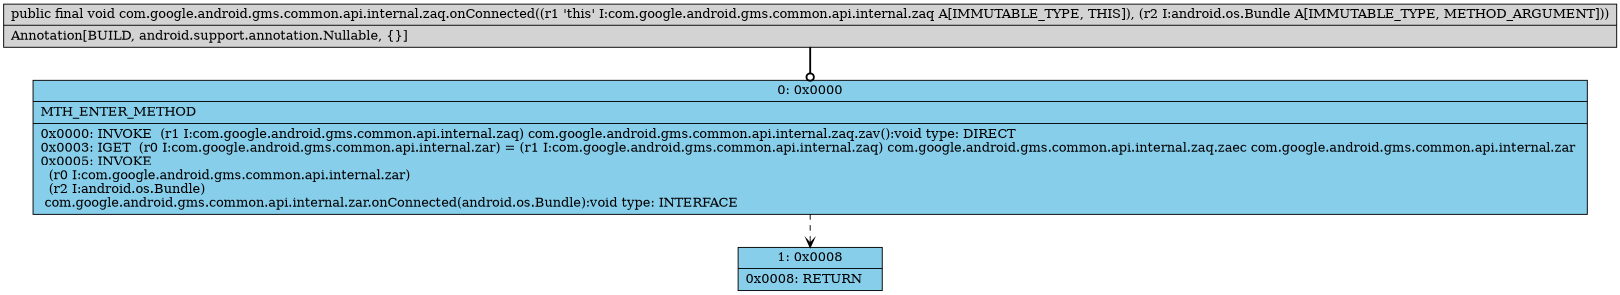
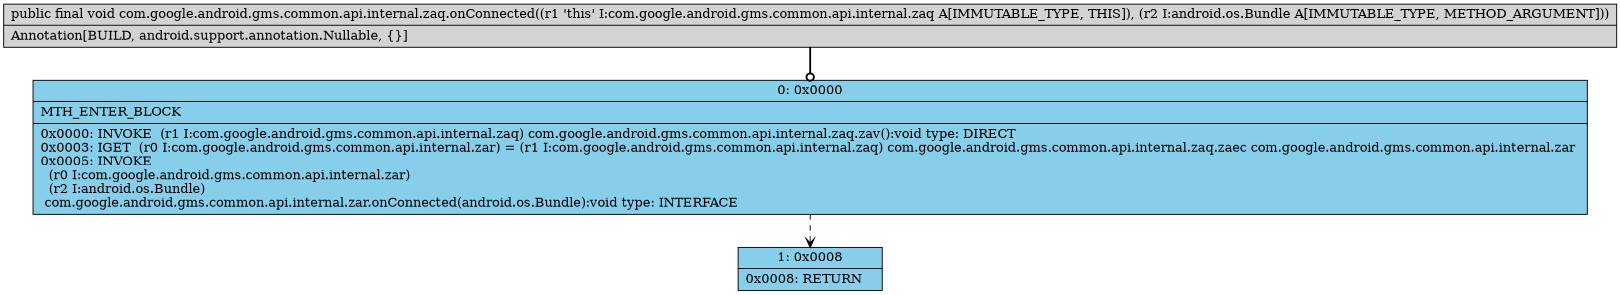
node "0: 0x0000": text "MTH_ENTER_METHOD" -> "MTH_ENTER_BLOCK"
